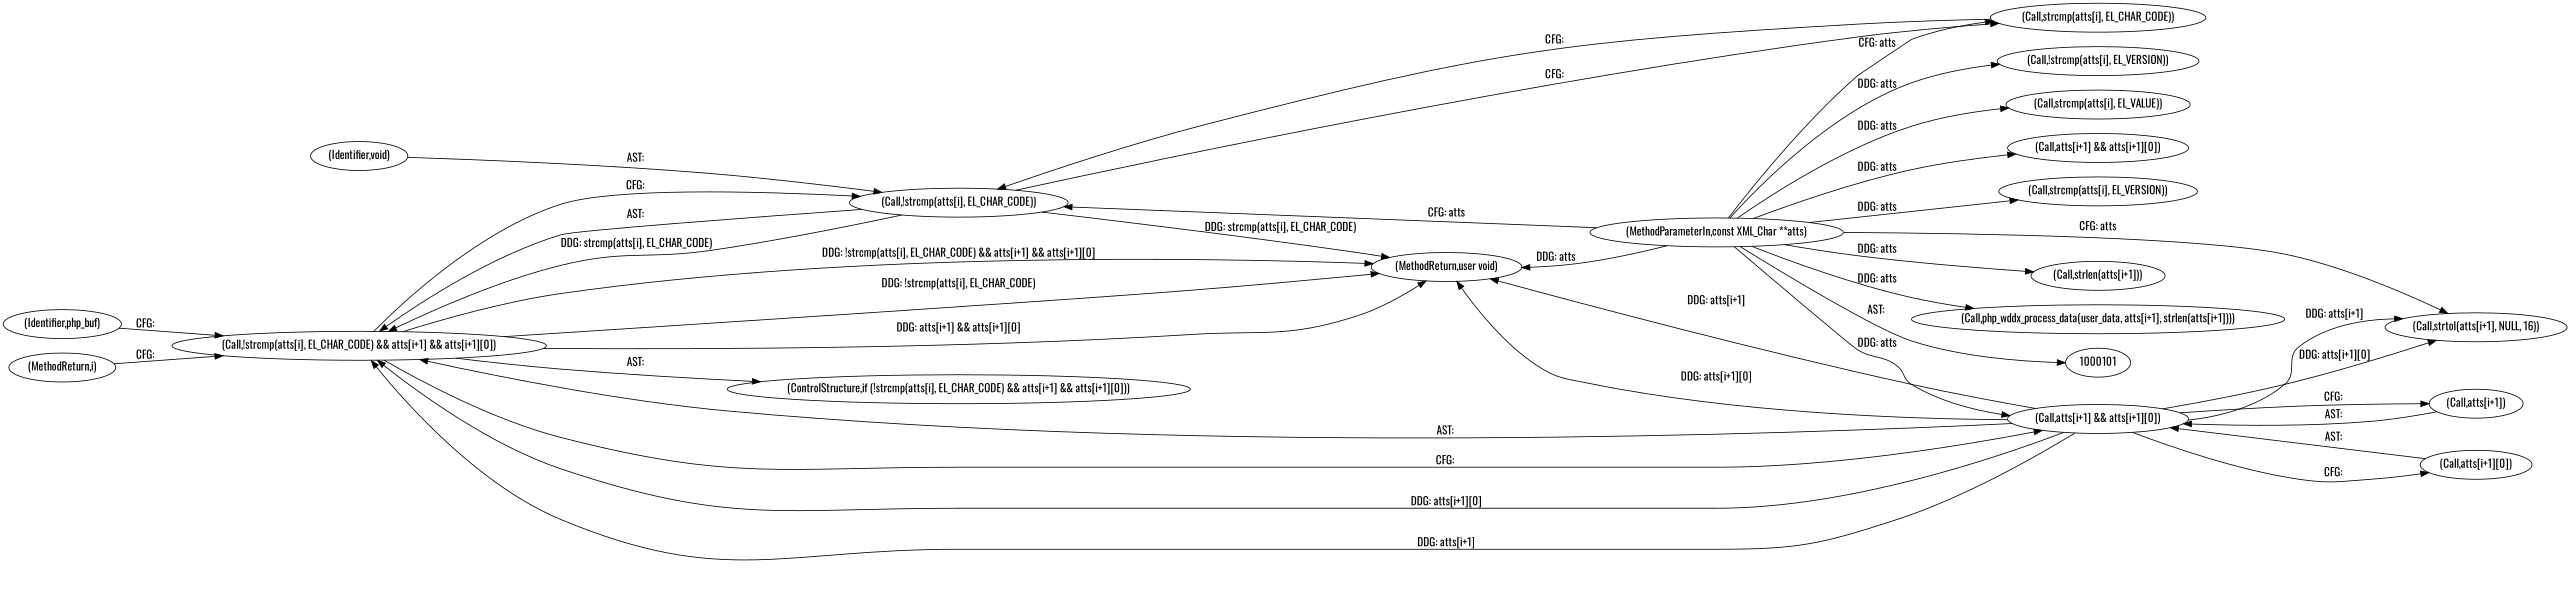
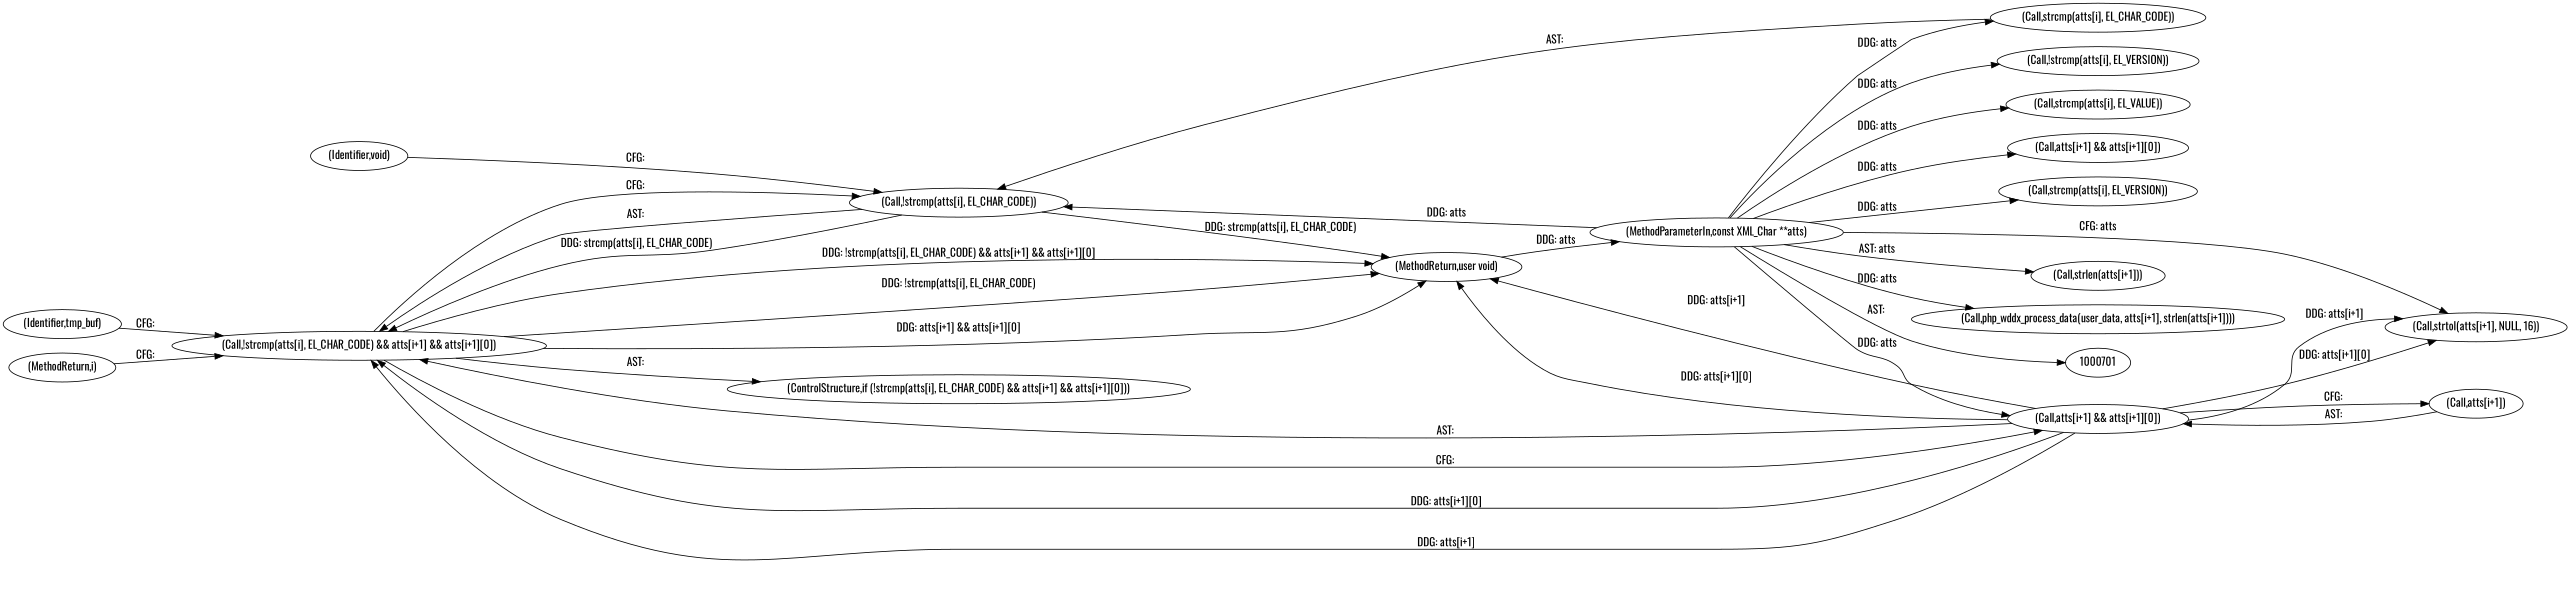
edge "(Call,strcmp(atts[i], EL_CHAR_CODE))" -> "(Call,!strcmp(atts[i], EL_CHAR_CODE))": label "CFG: " -> "AST: "
edge "(MethodParameterIn,const XML_Char **atts)" -> "(Call,strcmp(atts[i], EL_CHAR_CODE))": label "CFG: atts" -> "DDG: atts"
edge "(Call,!strcmp(atts[i], EL_CHAR_CODE))" -> "(Call,strcmp(atts[i], EL_CHAR_CODE))": removed, label "CFG:"
edge "(Identifier,void)" -> "(Call,!strcmp(atts[i], EL_CHAR_CODE))": label "AST: " -> "CFG: "
edge "(MethodParameterIn,const XML_Char **atts)" -> "(Call,!strcmp(atts[i], EL_CHAR_CODE))": label "CFG: atts" -> "DDG: atts"
edge "(MethodParameterIn,const XML_Char **atts)" -> "(Call,strlen(atts[i+1]))": label "DDG: atts" -> "AST: atts"
edge "(MethodParameterIn,const XML_Char **atts)" -> "(MethodReturn,user void)": reversed
node "(Identifier,php_buf)": label "(Identifier,php_buf)" -> "(Identifier,tmp_buf)"
node "1000101": label "1000101" -> "1000701"
node "(Call,atts[i+1][0])": removed
